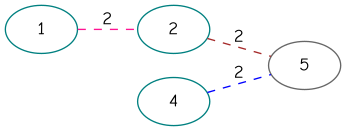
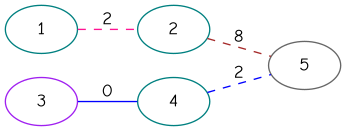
edge "2" -- "5": label "2" -> "8"
node "3": added
